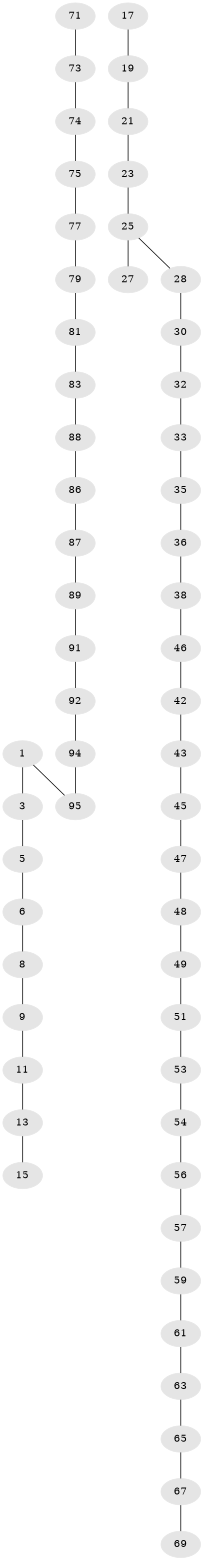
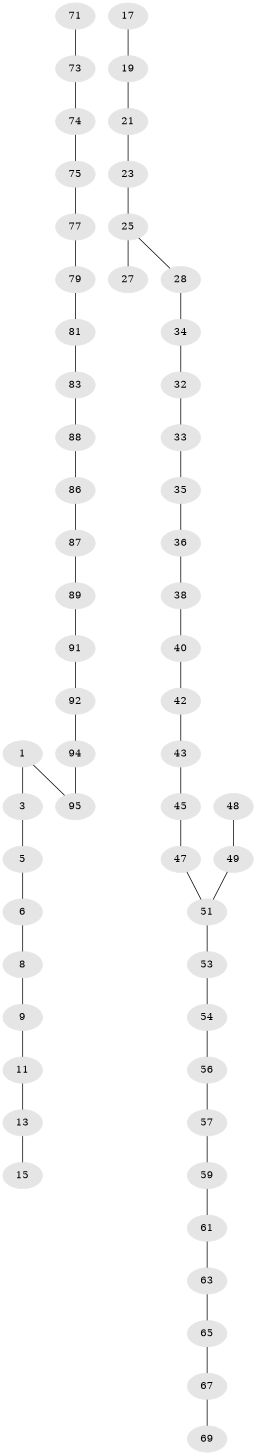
node "30": label "30" -> "34"
node "46": label "46" -> "40"
edge "47" -- "48": now "47" -- "51"
